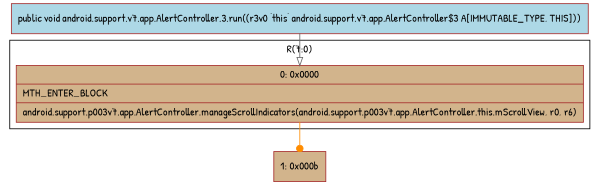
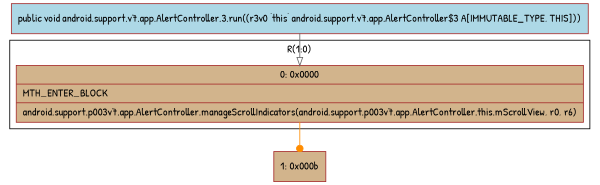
cluster "R(7:0)": label "R(7:0)" -> "R(1:0)"
